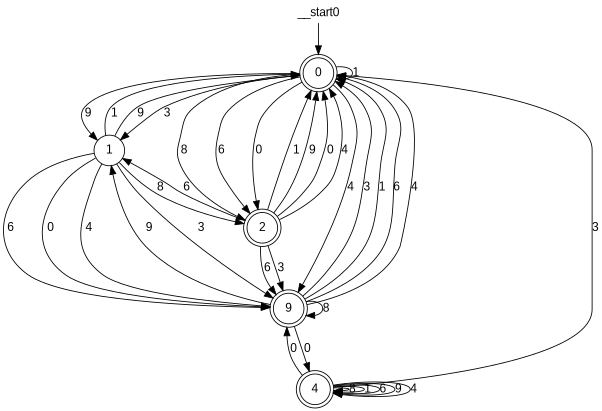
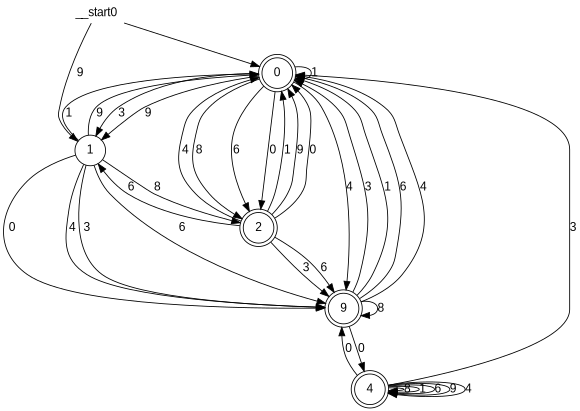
edge "9" -> "1": now "__start0" -> "1"
